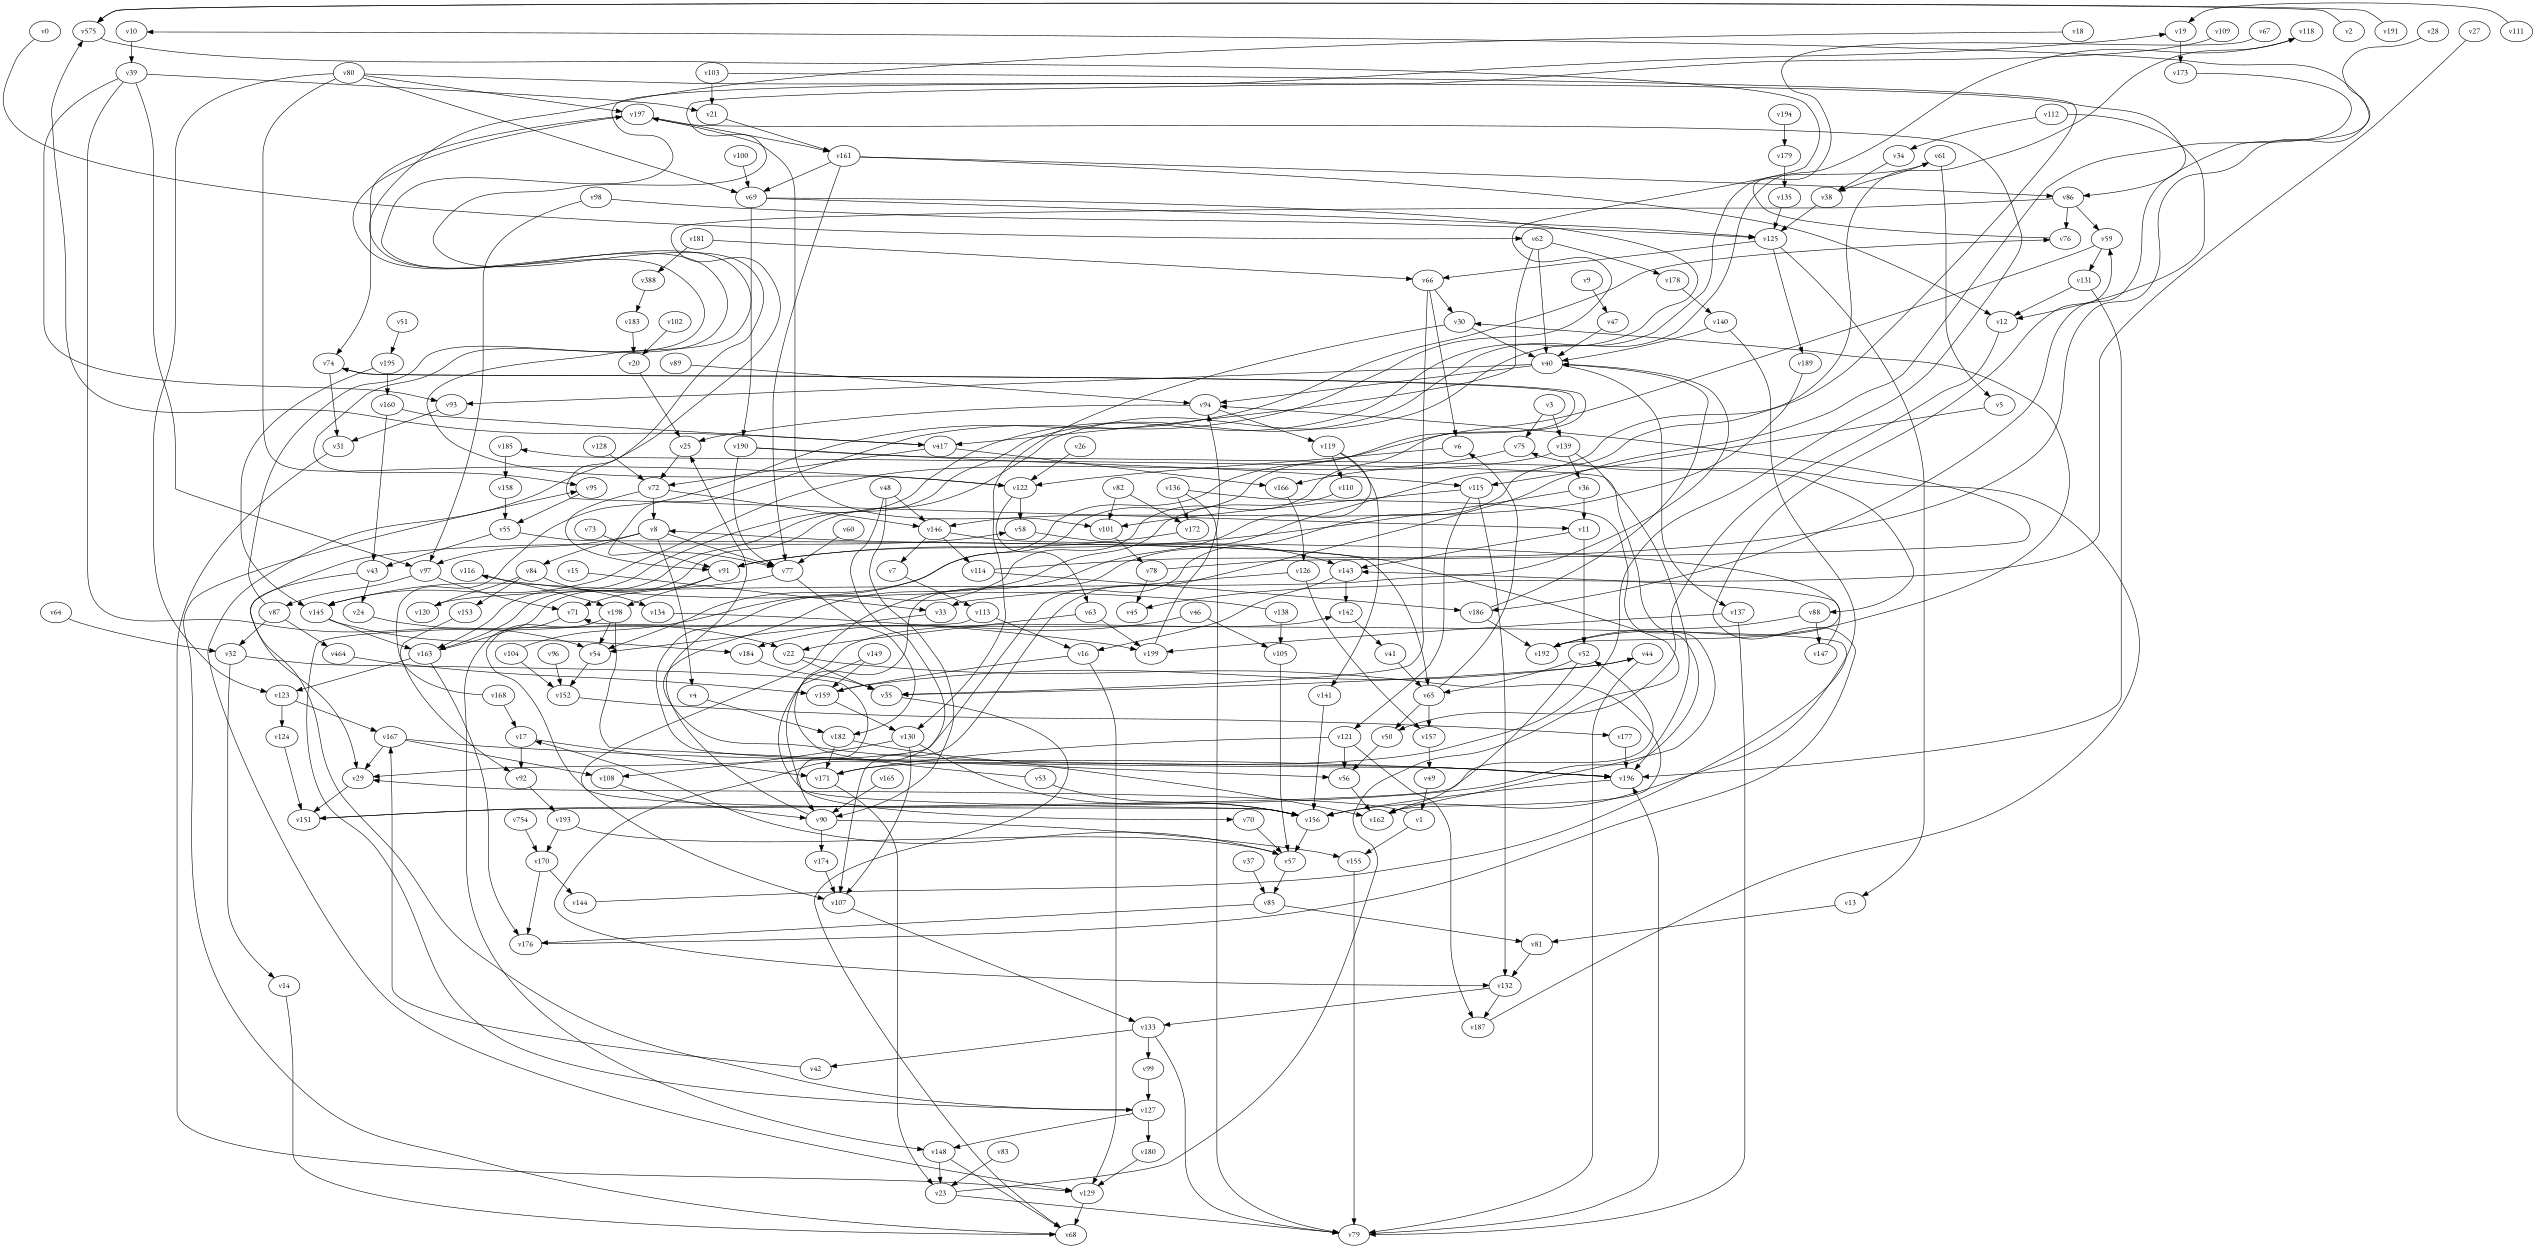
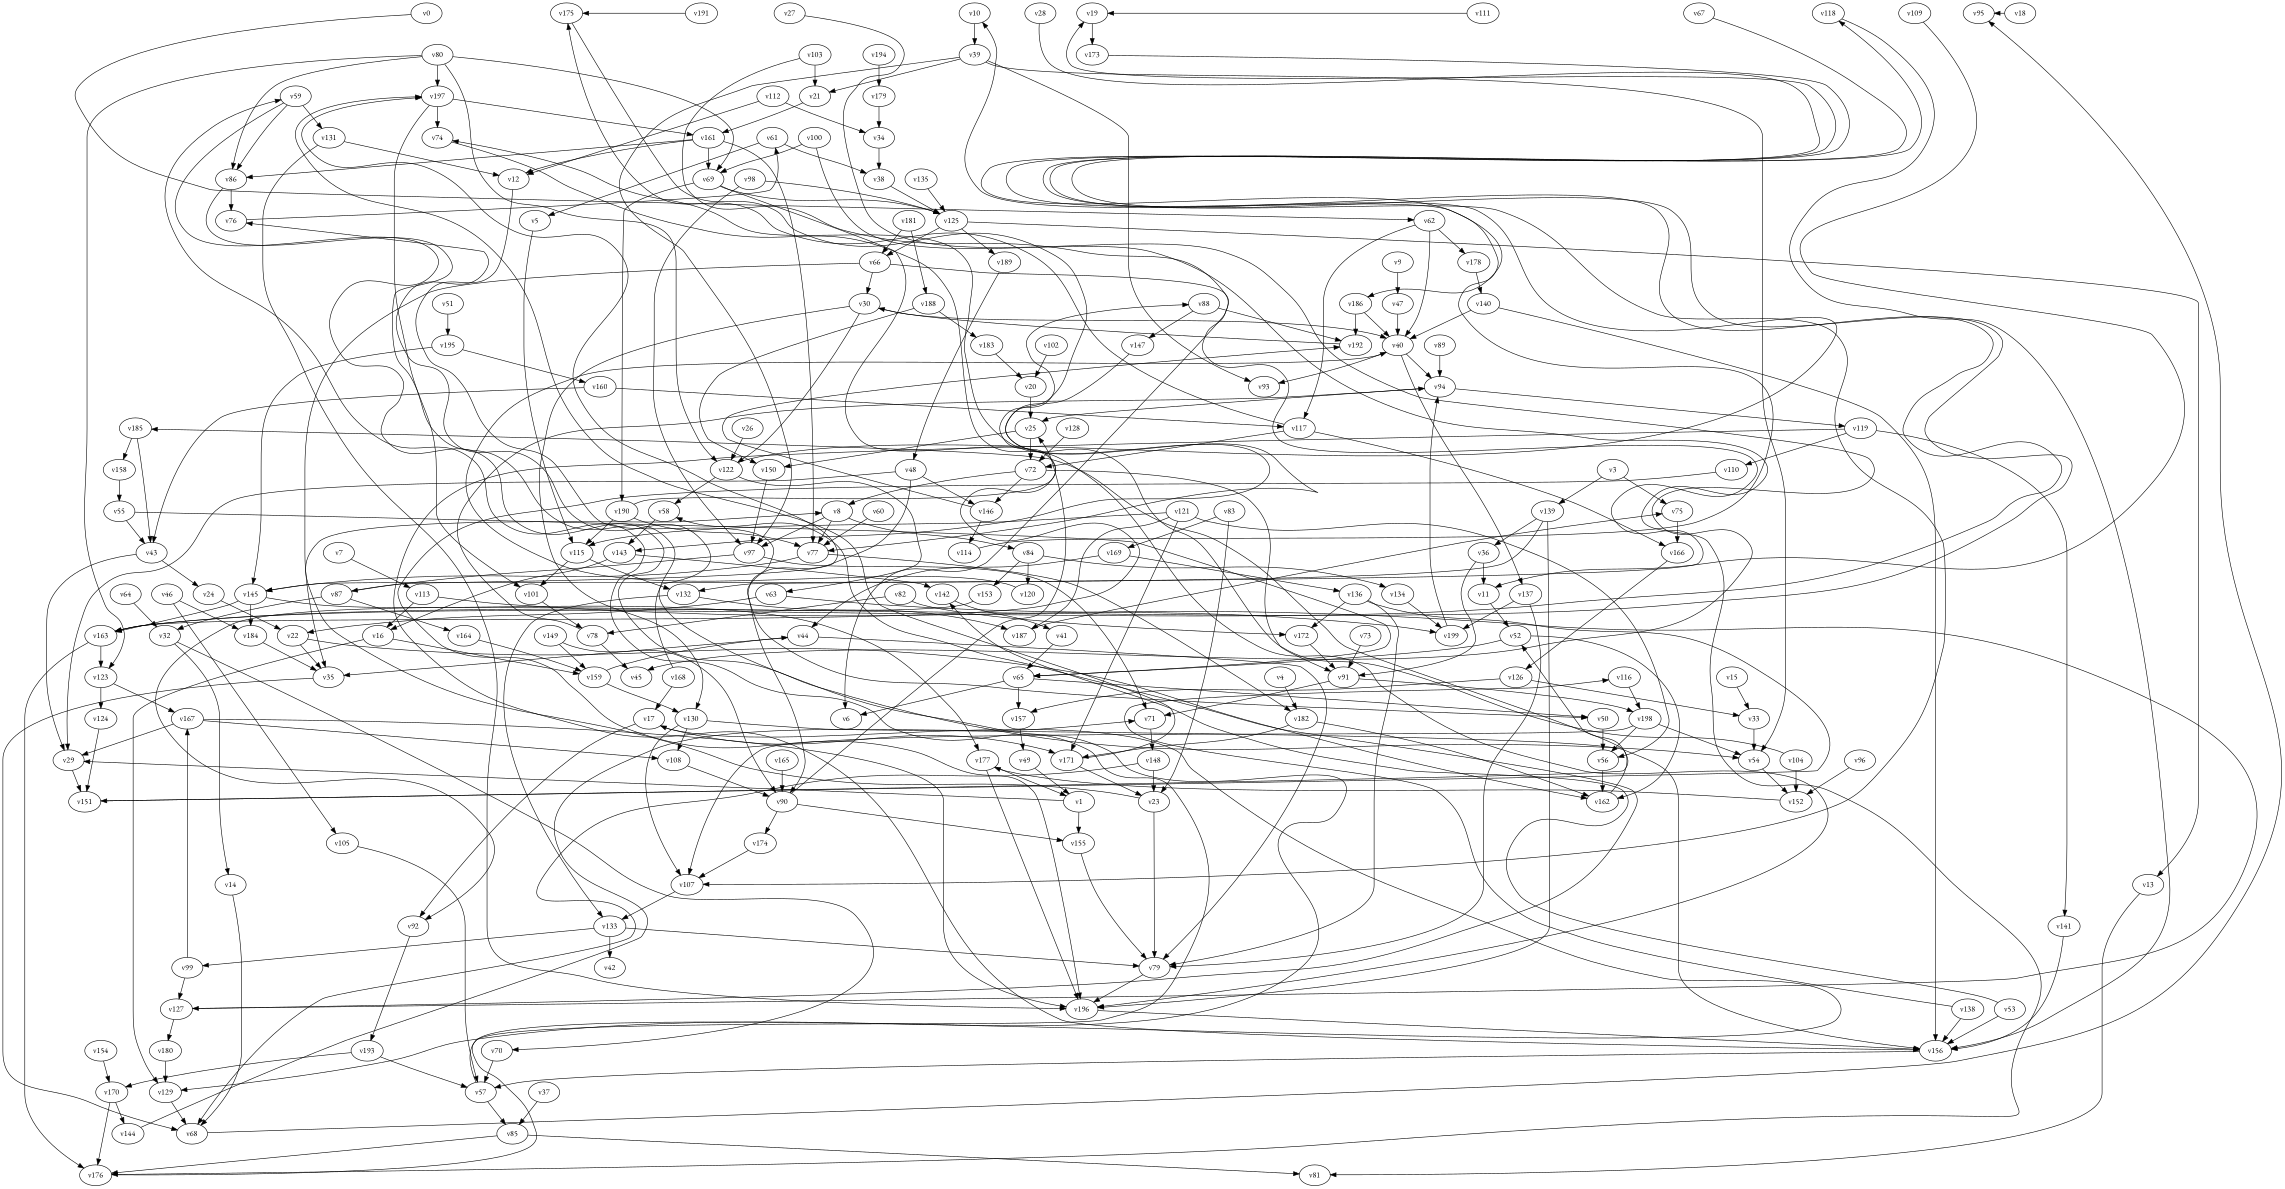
node "v575": label "v575" -> "v175"
node "v2": removed
edge "v179" -> "v135": now "v179" -> "v34"
edge "v86" -> "v59": reversed
node "v388": label "v388" -> "v188"
node "v31": removed
node "v417": label "v417" -> "v117"
edge "v6" -> "v122": now "v30" -> "v122"
node "v150": added
edge "v185" -> "v43": added
edge "v82" -> "v101": now "v82" -> "v78"
edge "v95" -> "v55": removed
edge "v189" -> "v146": now "v189" -> "v48"
edge "v11" -> "v143": removed
edge "v146" -> "v7": removed
node "v169": added
edge "v114" -> "v186": removed
edge "v8" -> "v4": removed
edge "v115" -> "v121": reversed
edge "v145" -> "v177": added
edge "v138" -> "v105": now "v138" -> "v156"
node "v464": label "v464" -> "v164"
edge "v177" -> "v1": added
node "v754": label "v754" -> "v154"
edge "v81" -> "v132": removed
edge "v42" -> "v167": now "v99" -> "v167"
edge "v100" -> "v176": added
edge "v127" -> "v148": removed
